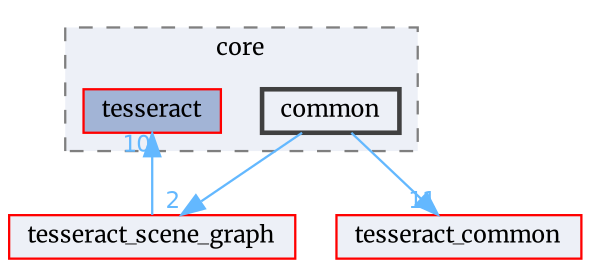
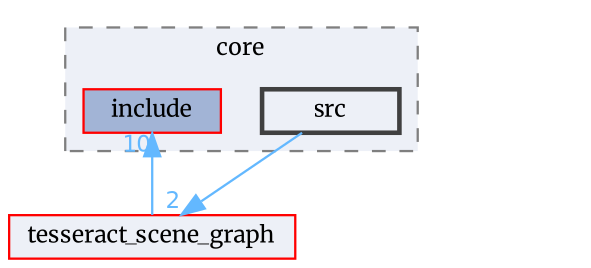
node "tesseract": label "tesseract" -> "include"
node "common": label "common" -> "src"
node "tesseract_common": removed
